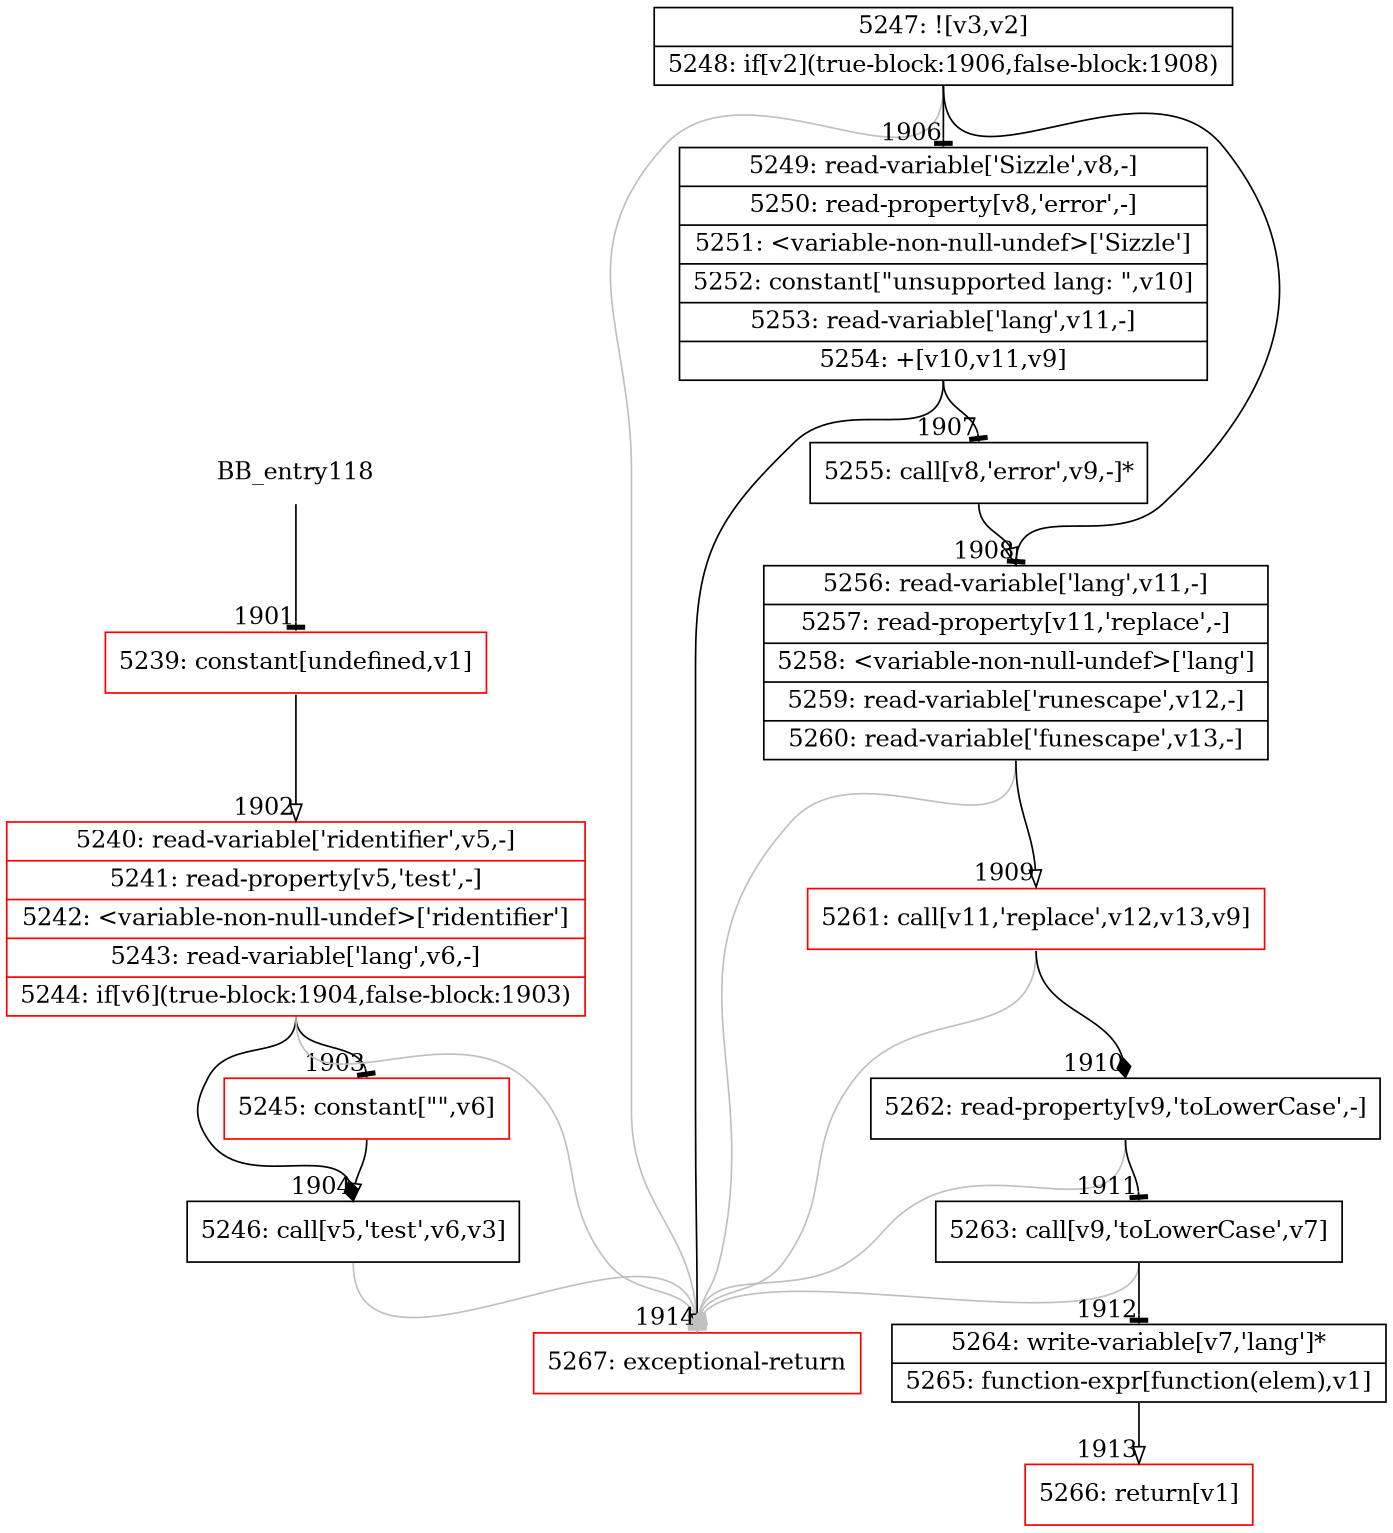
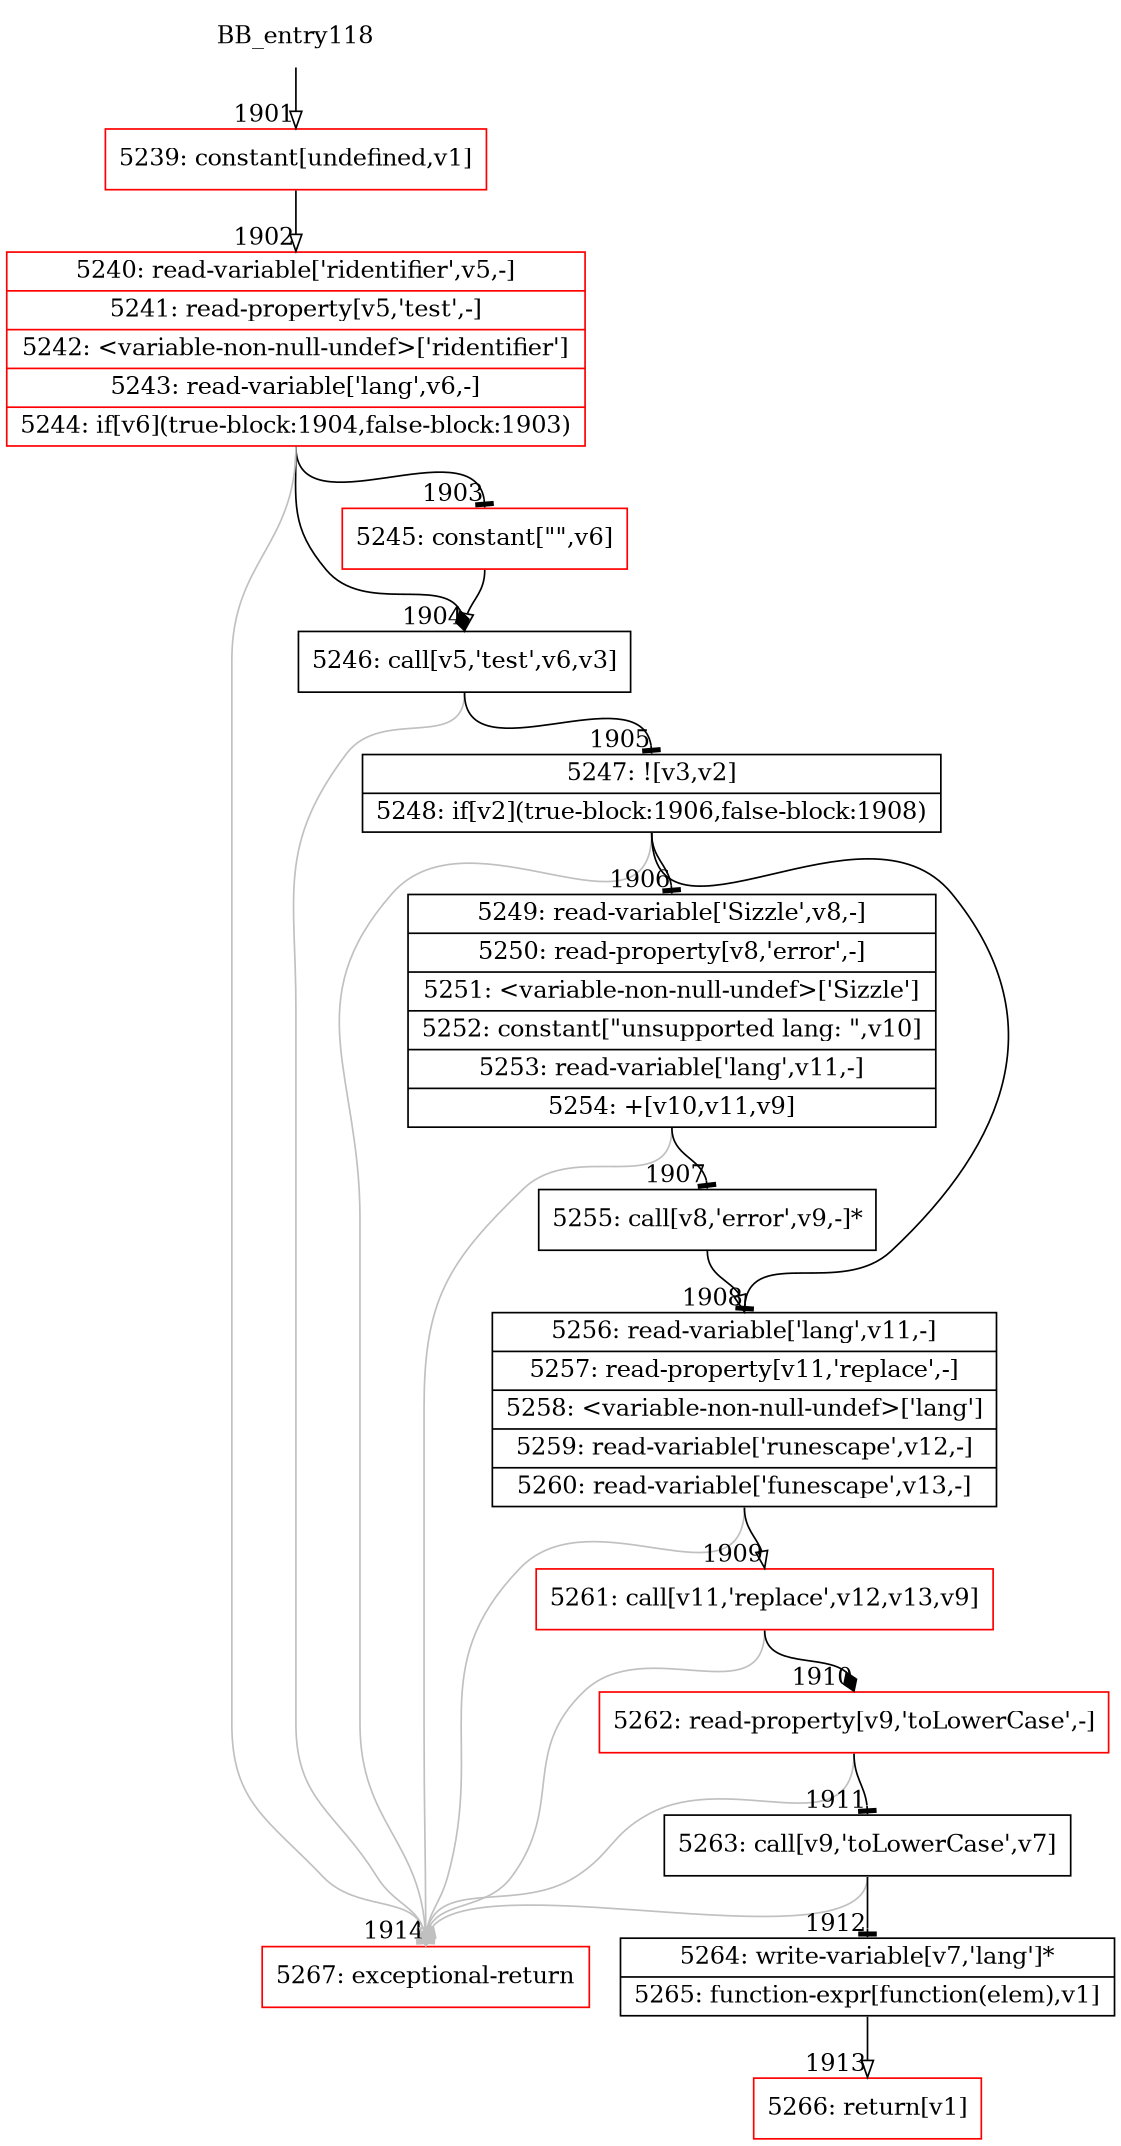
edge "BB_entry118" -> "5239: constant[undefined,v1]": arrowhead tee -> onormal
edge "5246: call[v5,'test',v6,v3]" -> "5247: ![v3,v2]": added
edge "5249: read-variable['Sizzle',v8,-]" -> "5267: exceptional-return": color black -> gray
node "5262: read-property[v9,'toLowerCase',-]": color black -> red
